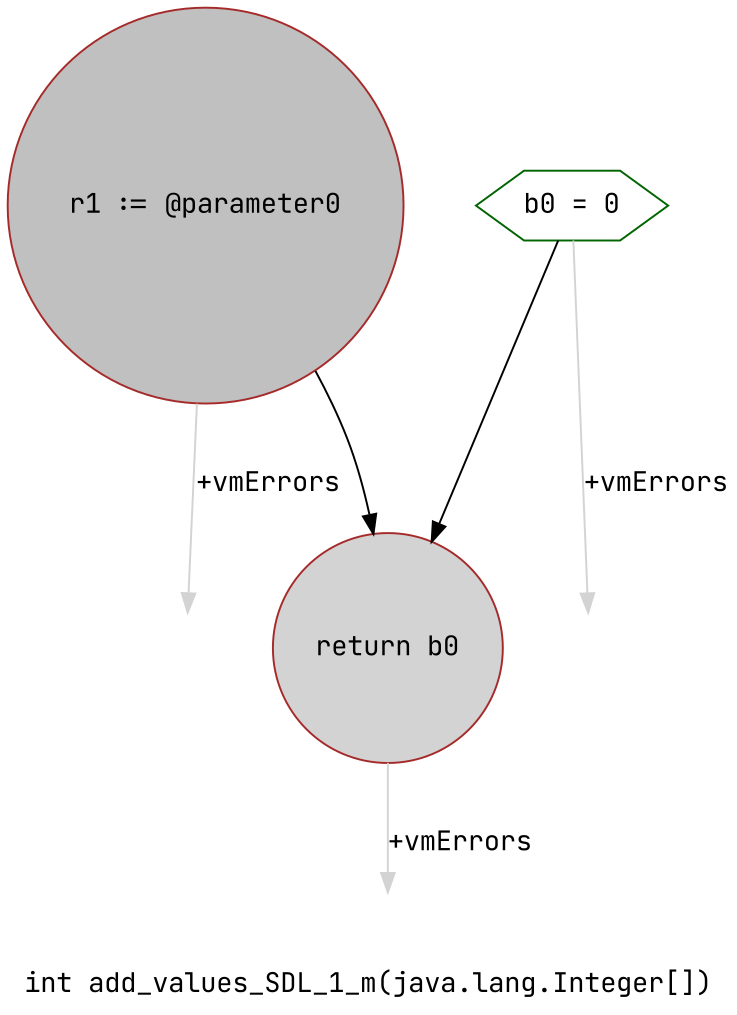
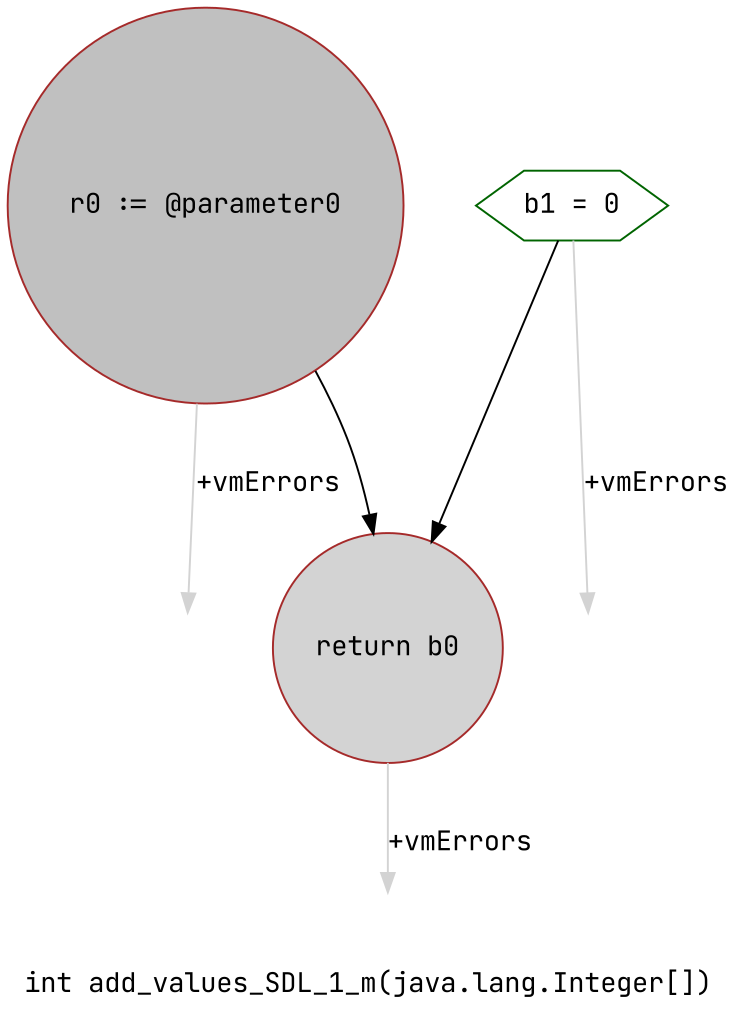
node "r1 := @parameter0": label "r1 := @parameter0" -> "r0 := @parameter0"
node "b0 = 0": label "b0 = 0" -> "b1 = 0"
